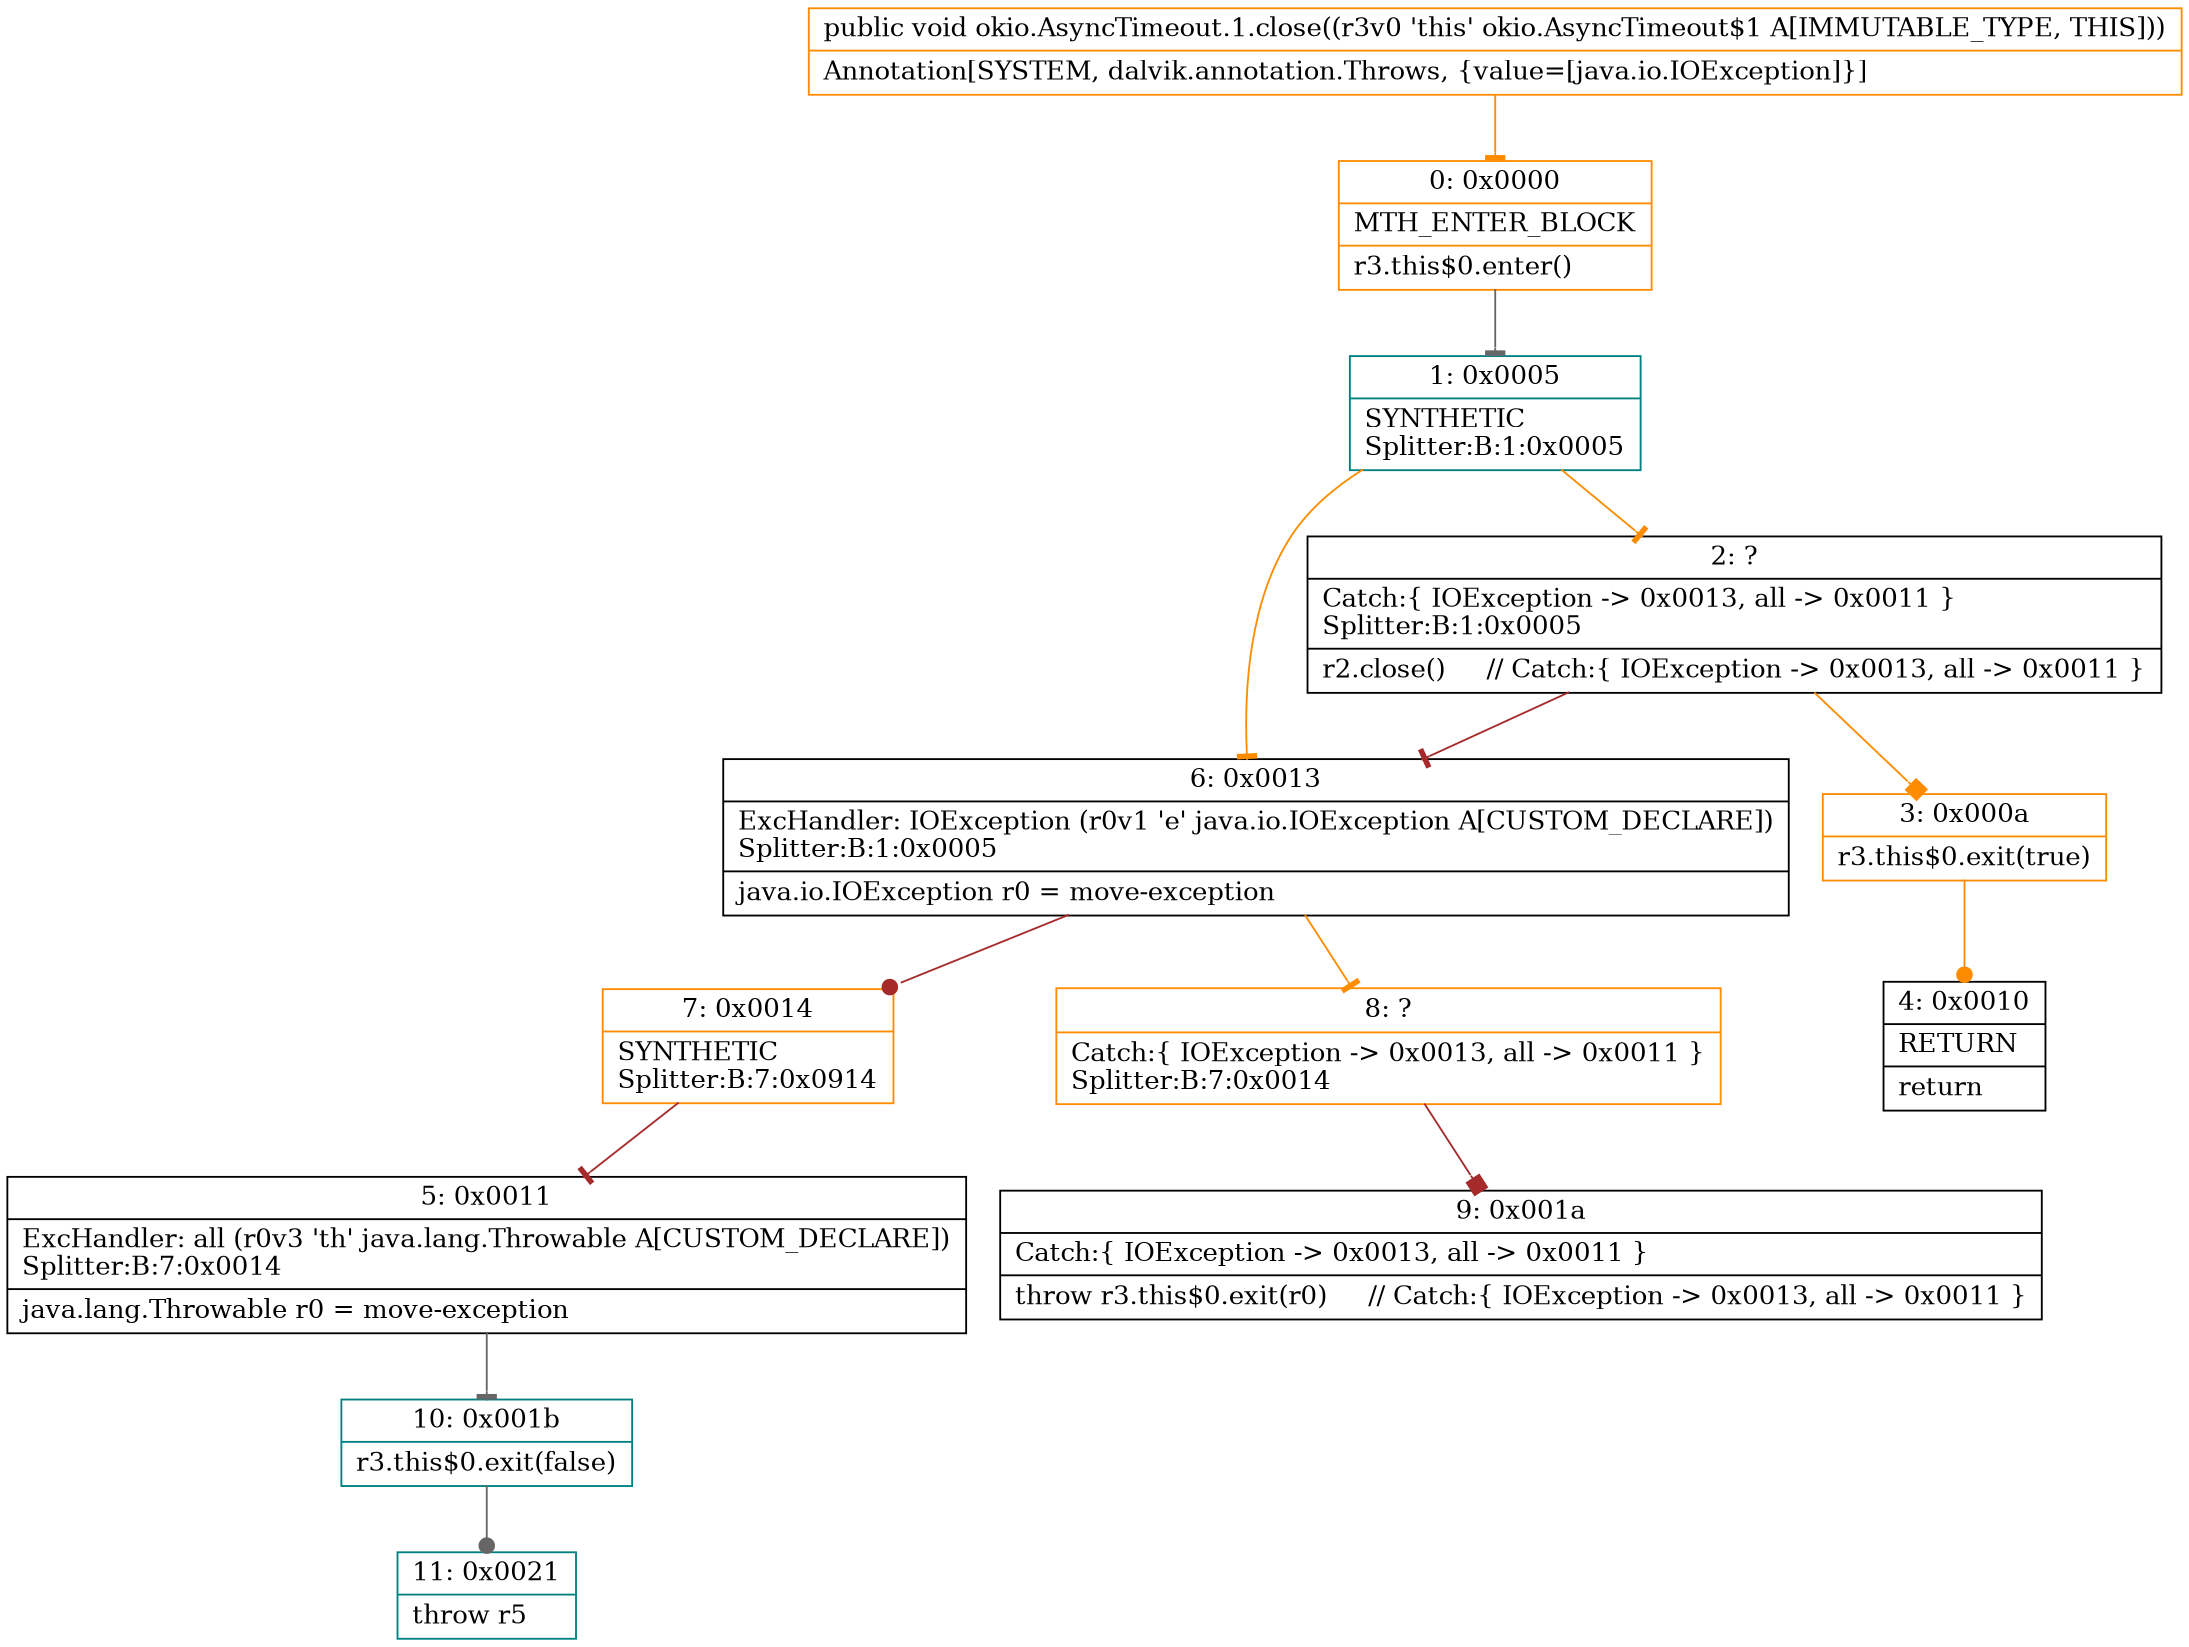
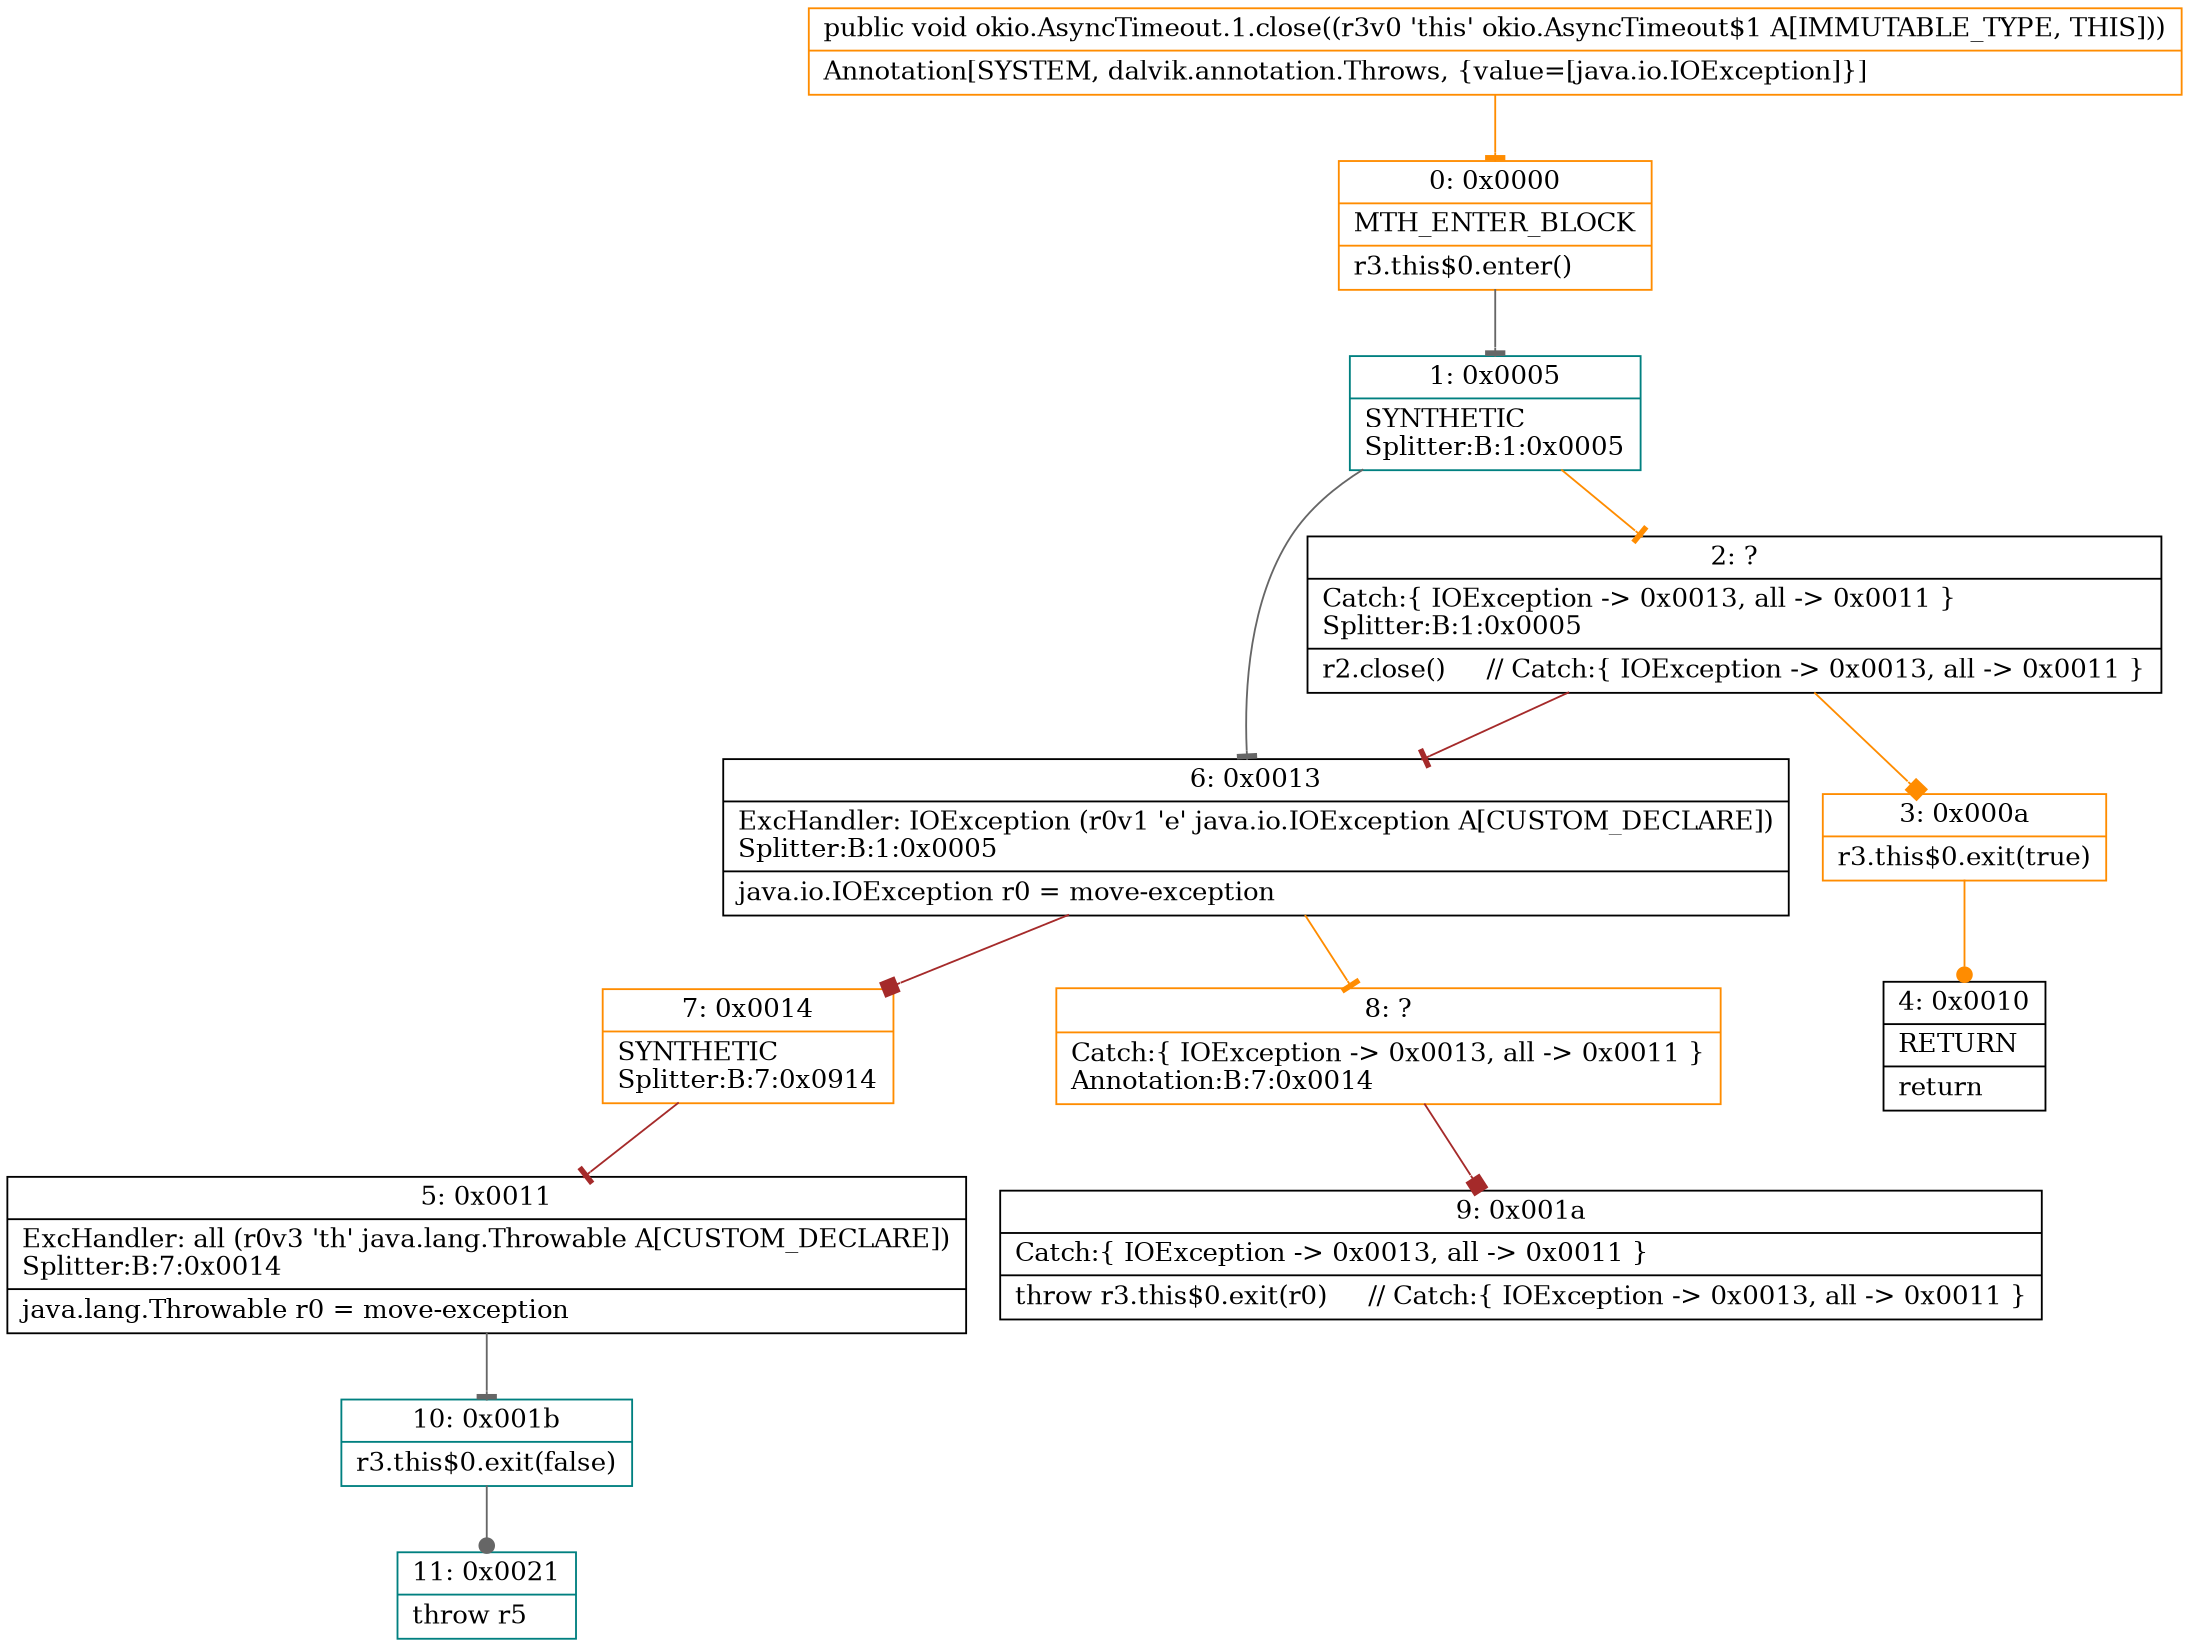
edge "1: 0x0005" -> "6: 0x0013": color darkorange -> gray40
edge "6: 0x0013" -> "7: 0x0014": arrowhead dot -> box
node "8: ?": text "Splitter:B:7:0x0014" -> "Annotation:B:7:0x0014"
